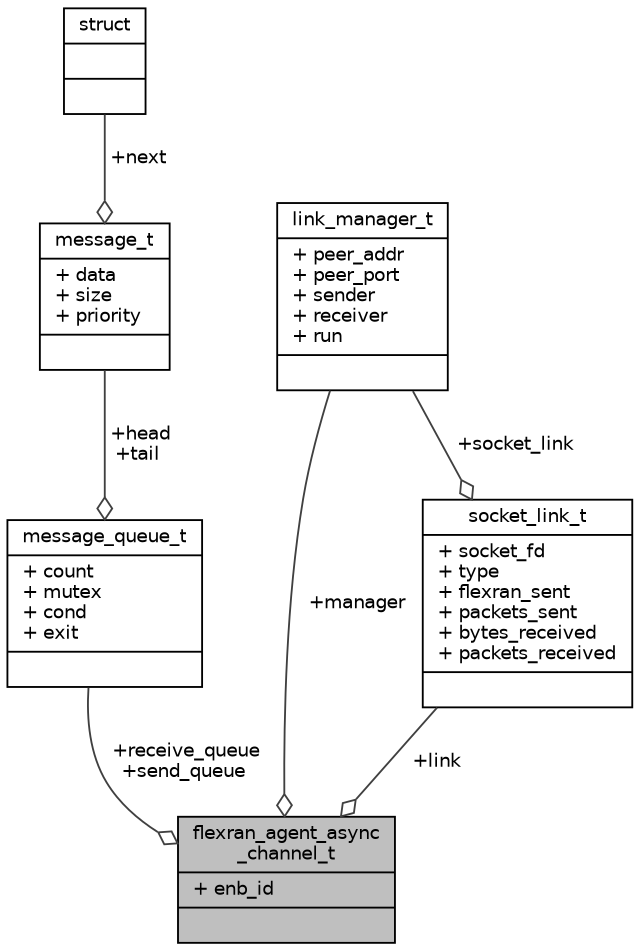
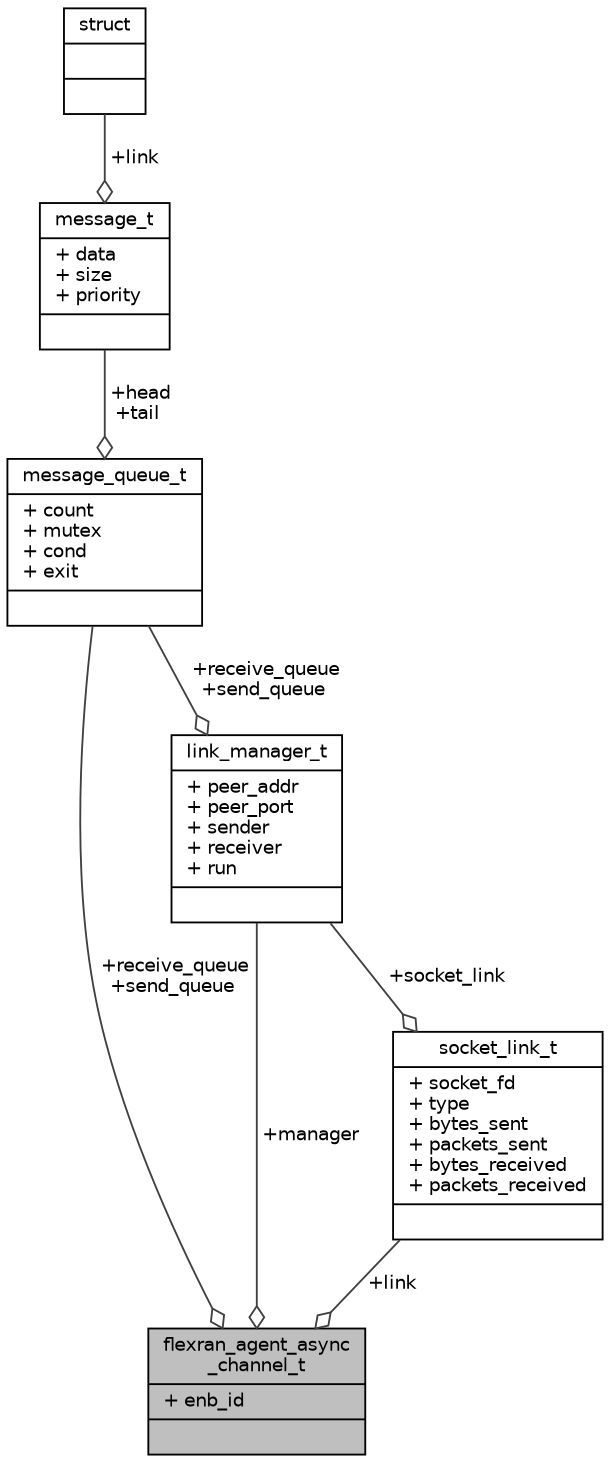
edge "struct" -> "message_t": label " +next" -> " +link"
node "socket_link_t": text "+ flexran_sent" -> "+ bytes_sent"
edge "message_queue_t" -> "link_manager_t": added, label "+receive_queue +send_queue"
